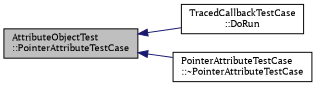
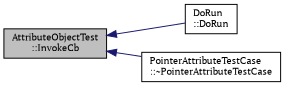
node "TracedCallbackTestCase ::DoRun": label "TracedCallbackTestCase ::DoRun" -> "DoRun ::DoRun"
node "AttributeObjectTest ::PointerAttributeTestCase": label "AttributeObjectTest ::PointerAttributeTestCase" -> "AttributeObjectTest ::InvokeCb"
